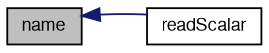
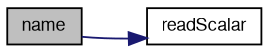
edge "readScalar" -> "name": reversed
